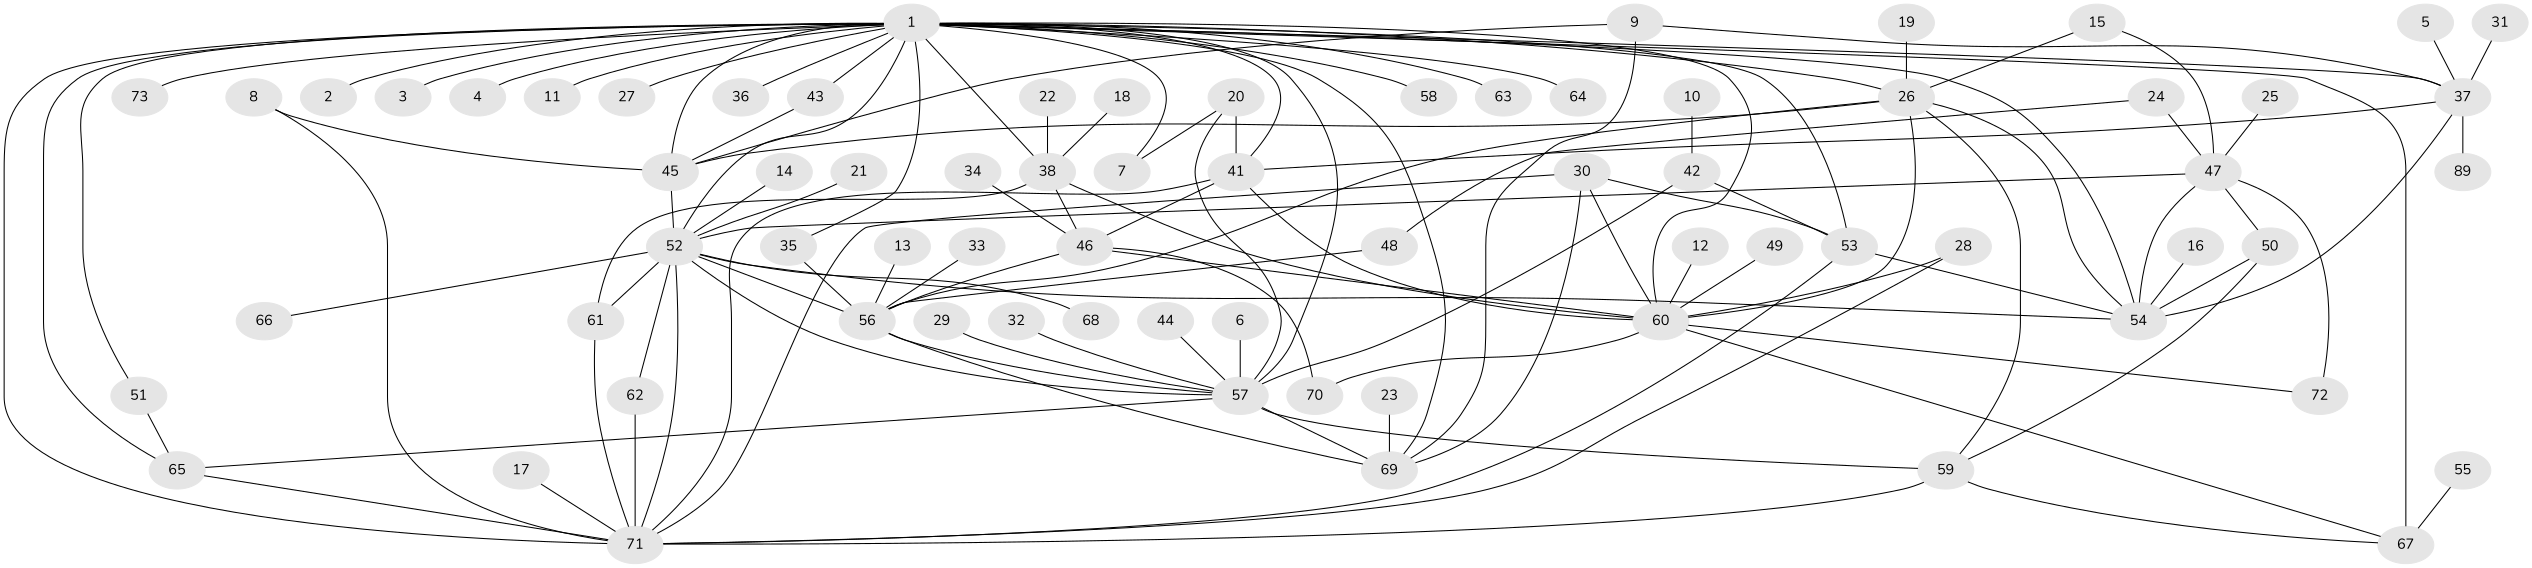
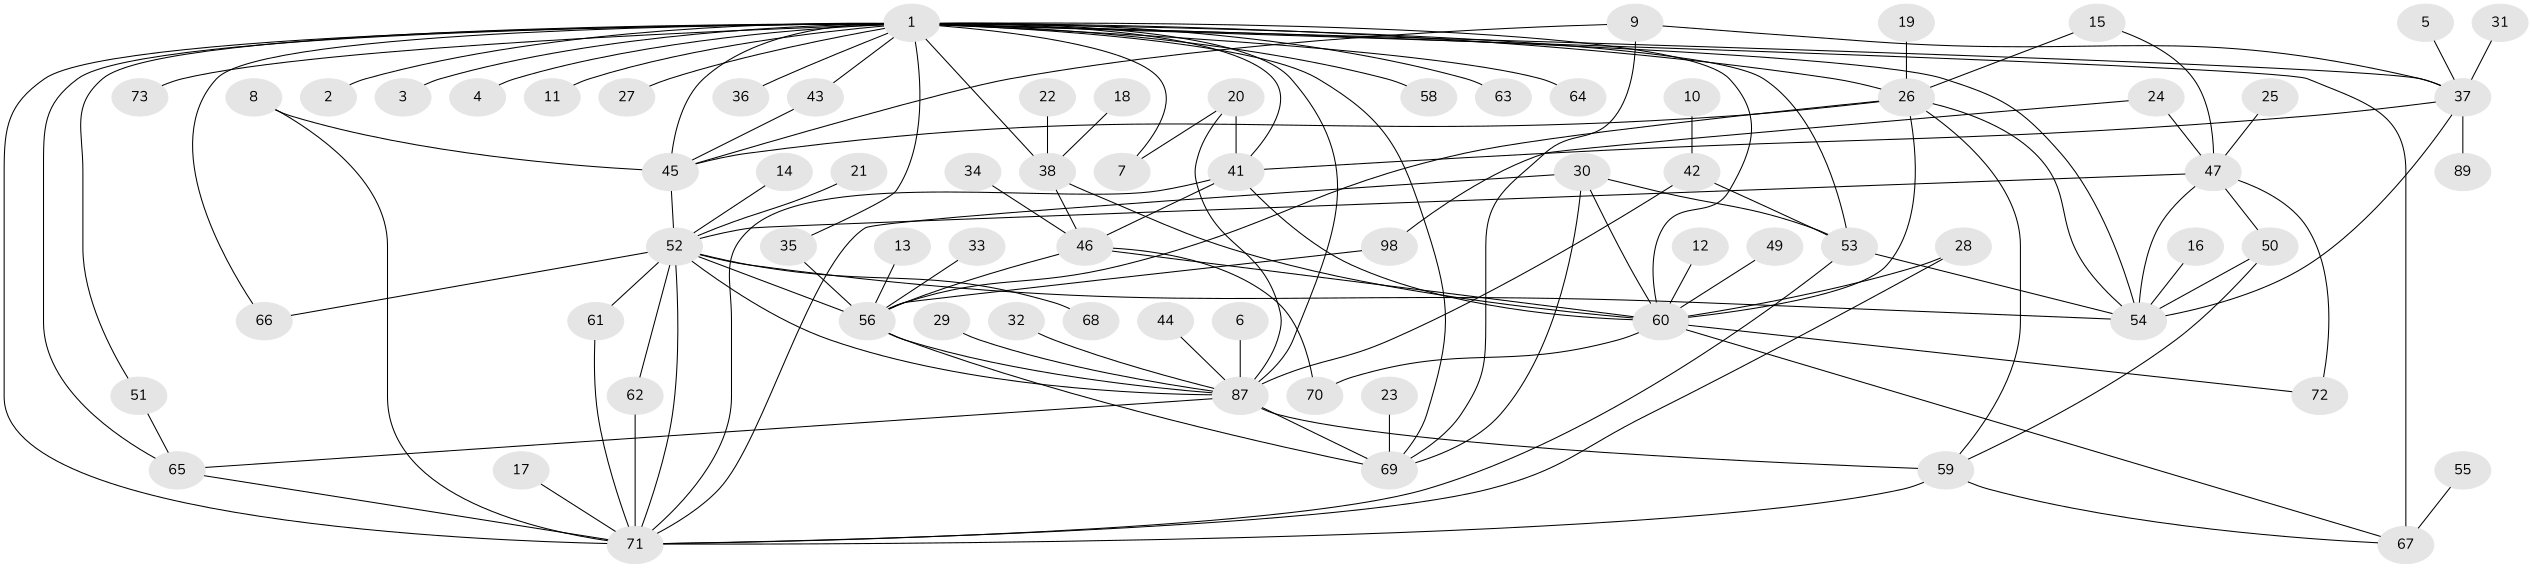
edge "1" -- "52": now "1" -- "66"
edge "38" -- "61": removed
node "48": label "48" -> "98"
node "57": label "57" -> "87"
